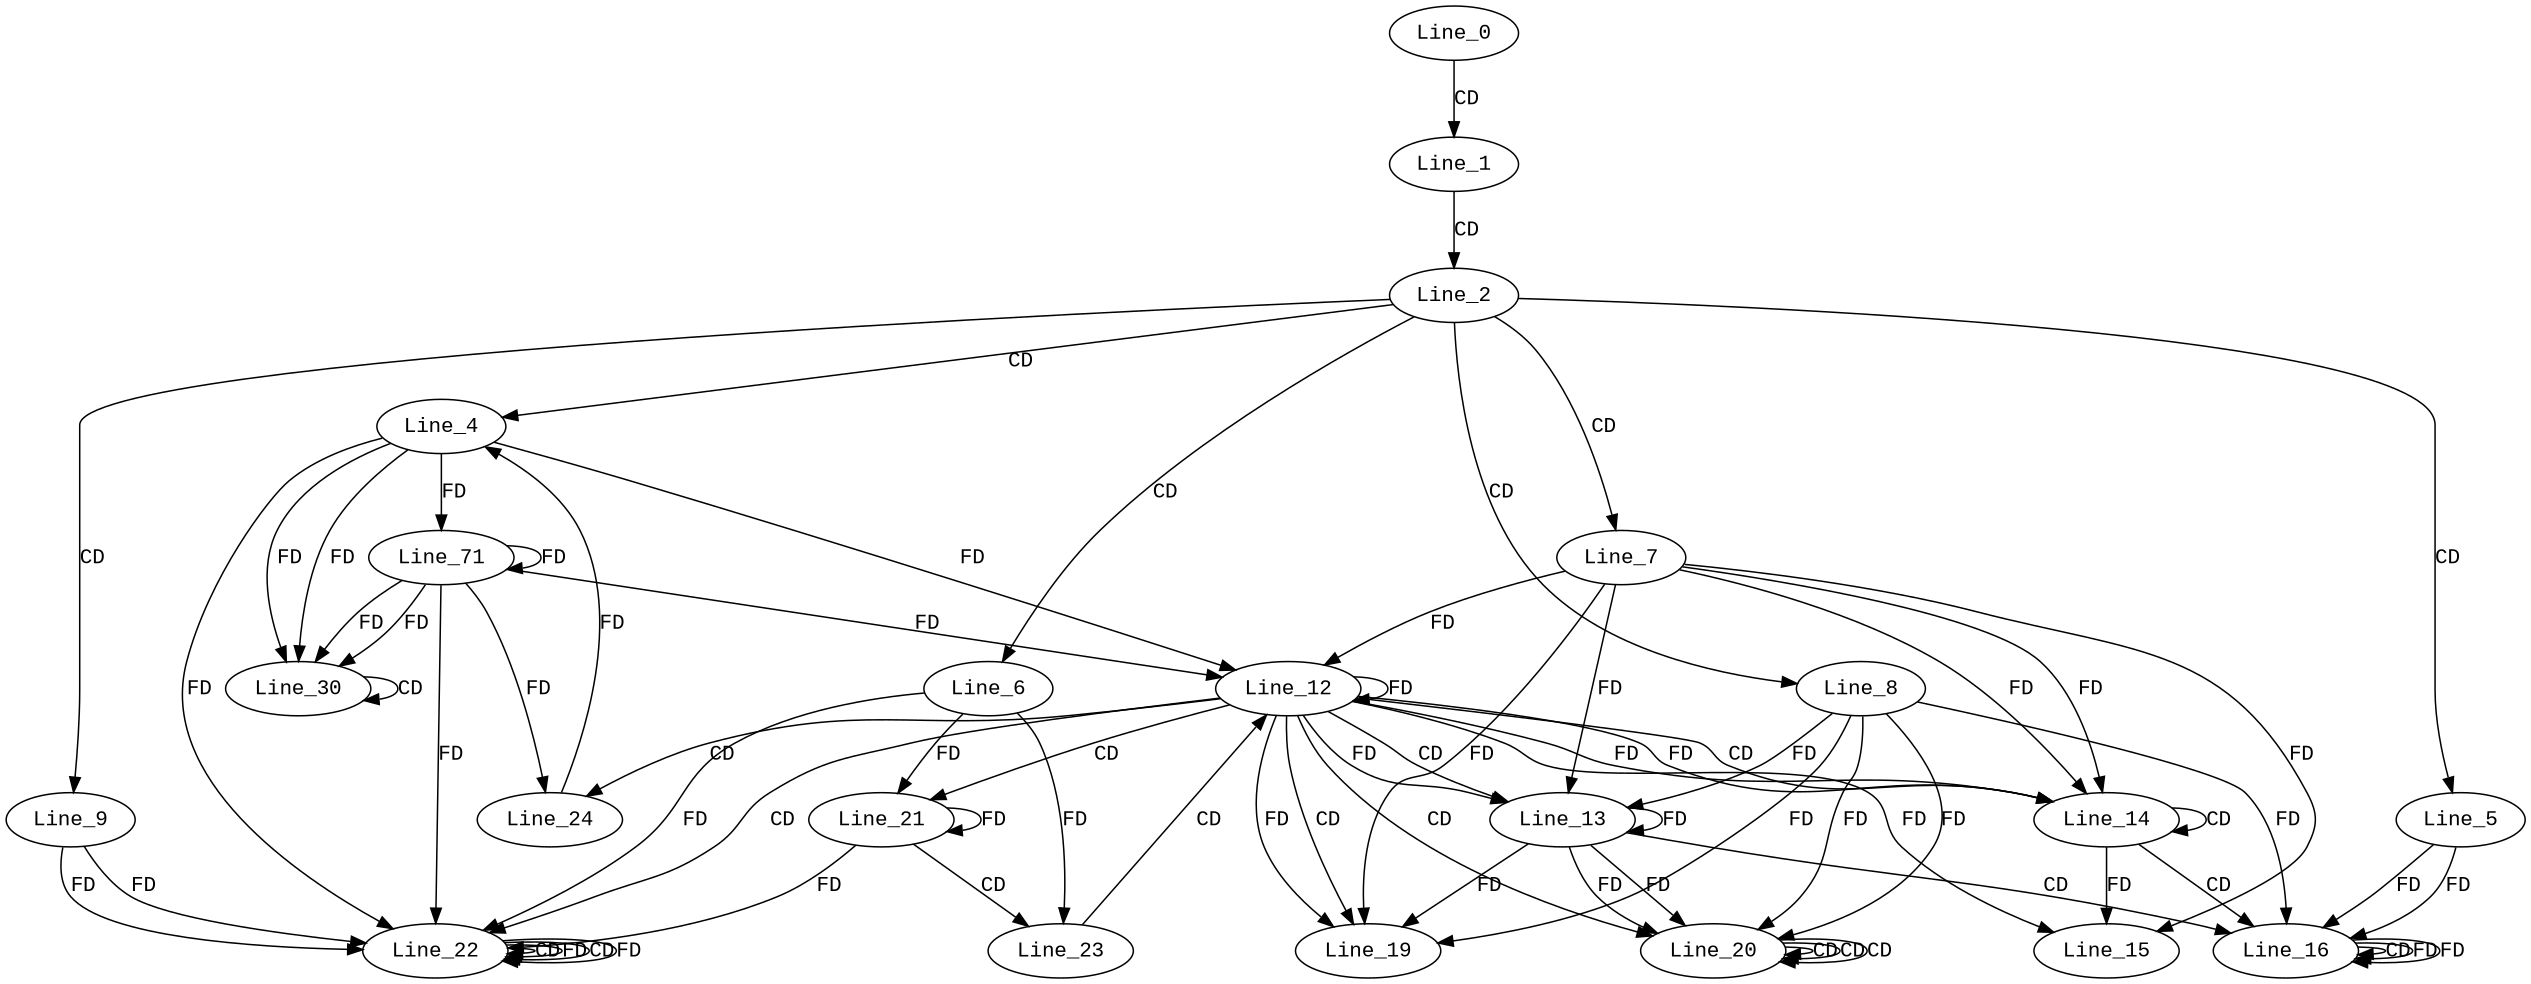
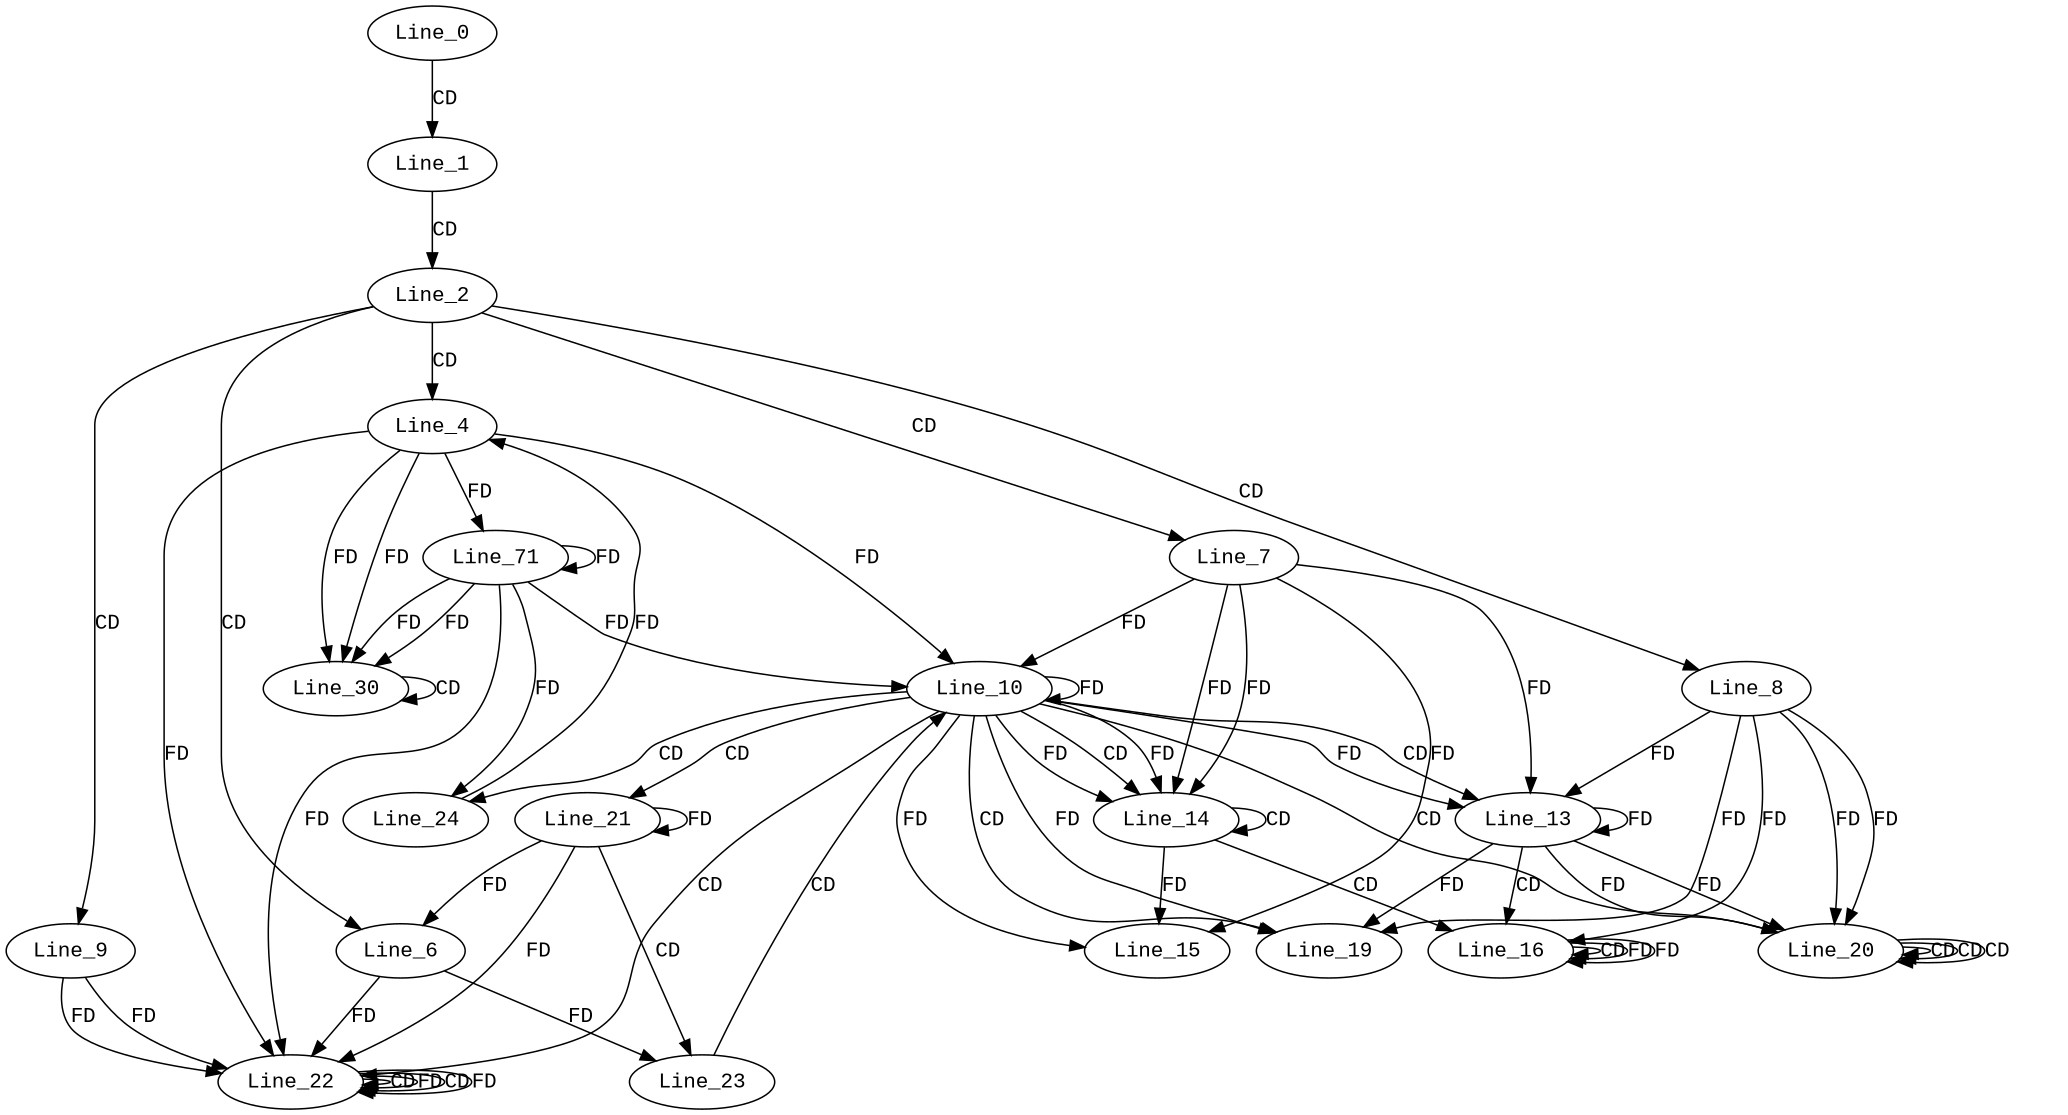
node "Line_12": label "Line_12" -> "Line_10"
edge "Line_7" -> "Line_19": removed, label "FD"
edge "Line_6" -> "Line_21": reversed
node "Line_5": removed
